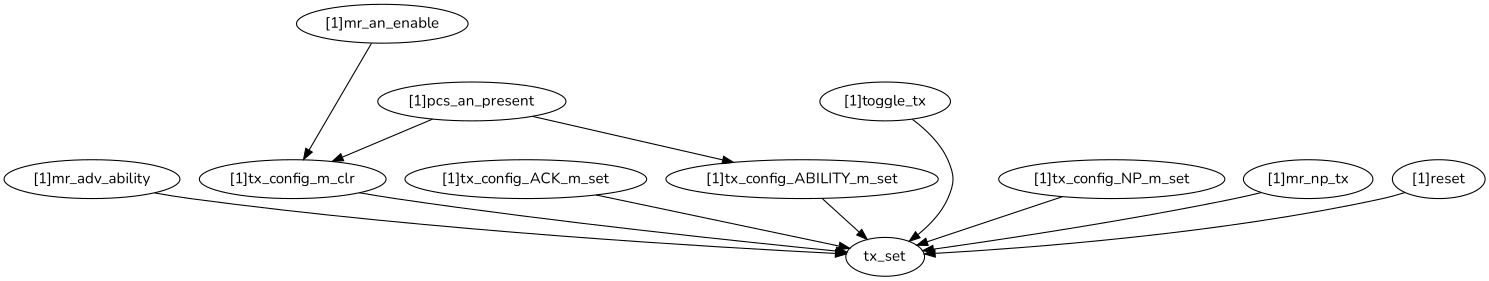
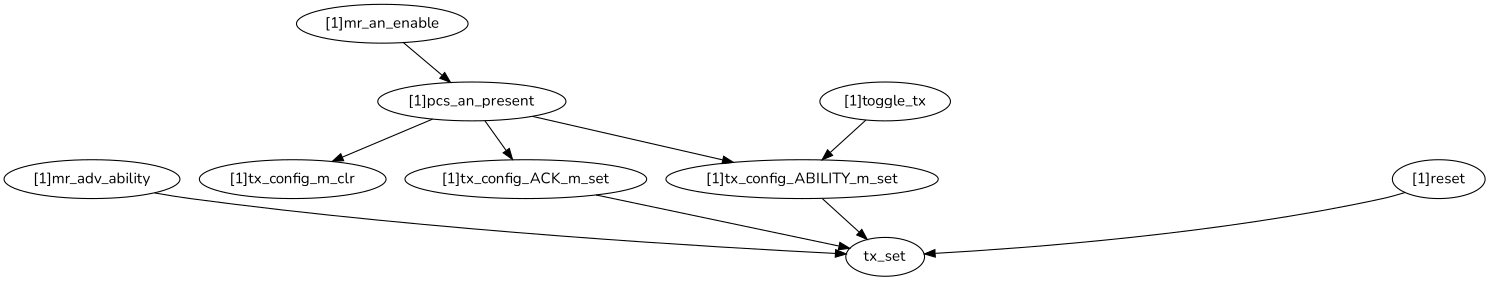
edge "[1]mr_an_enable" -> "[1]tx_config_m_clr": now "[1]mr_an_enable" -> "[1]pcs_an_present"
edge "[1]pcs_an_present" -> "[1]tx_config_ACK_m_set": added
edge "[1]toggle_tx" -> "tx_set": now "[1]toggle_tx" -> "[1]tx_config_ABILITY_m_set"
node "[1]tx_config_NP_m_set": removed
node "[1]mr_np_tx": removed
edge "[1]tx_config_m_clr" -> "tx_set": removed
